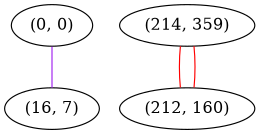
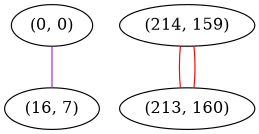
node "(214, 359)": label "(214, 359)" -> "(214, 159)"
node "(212, 160)": label "(212, 160)" -> "(213, 160)"
